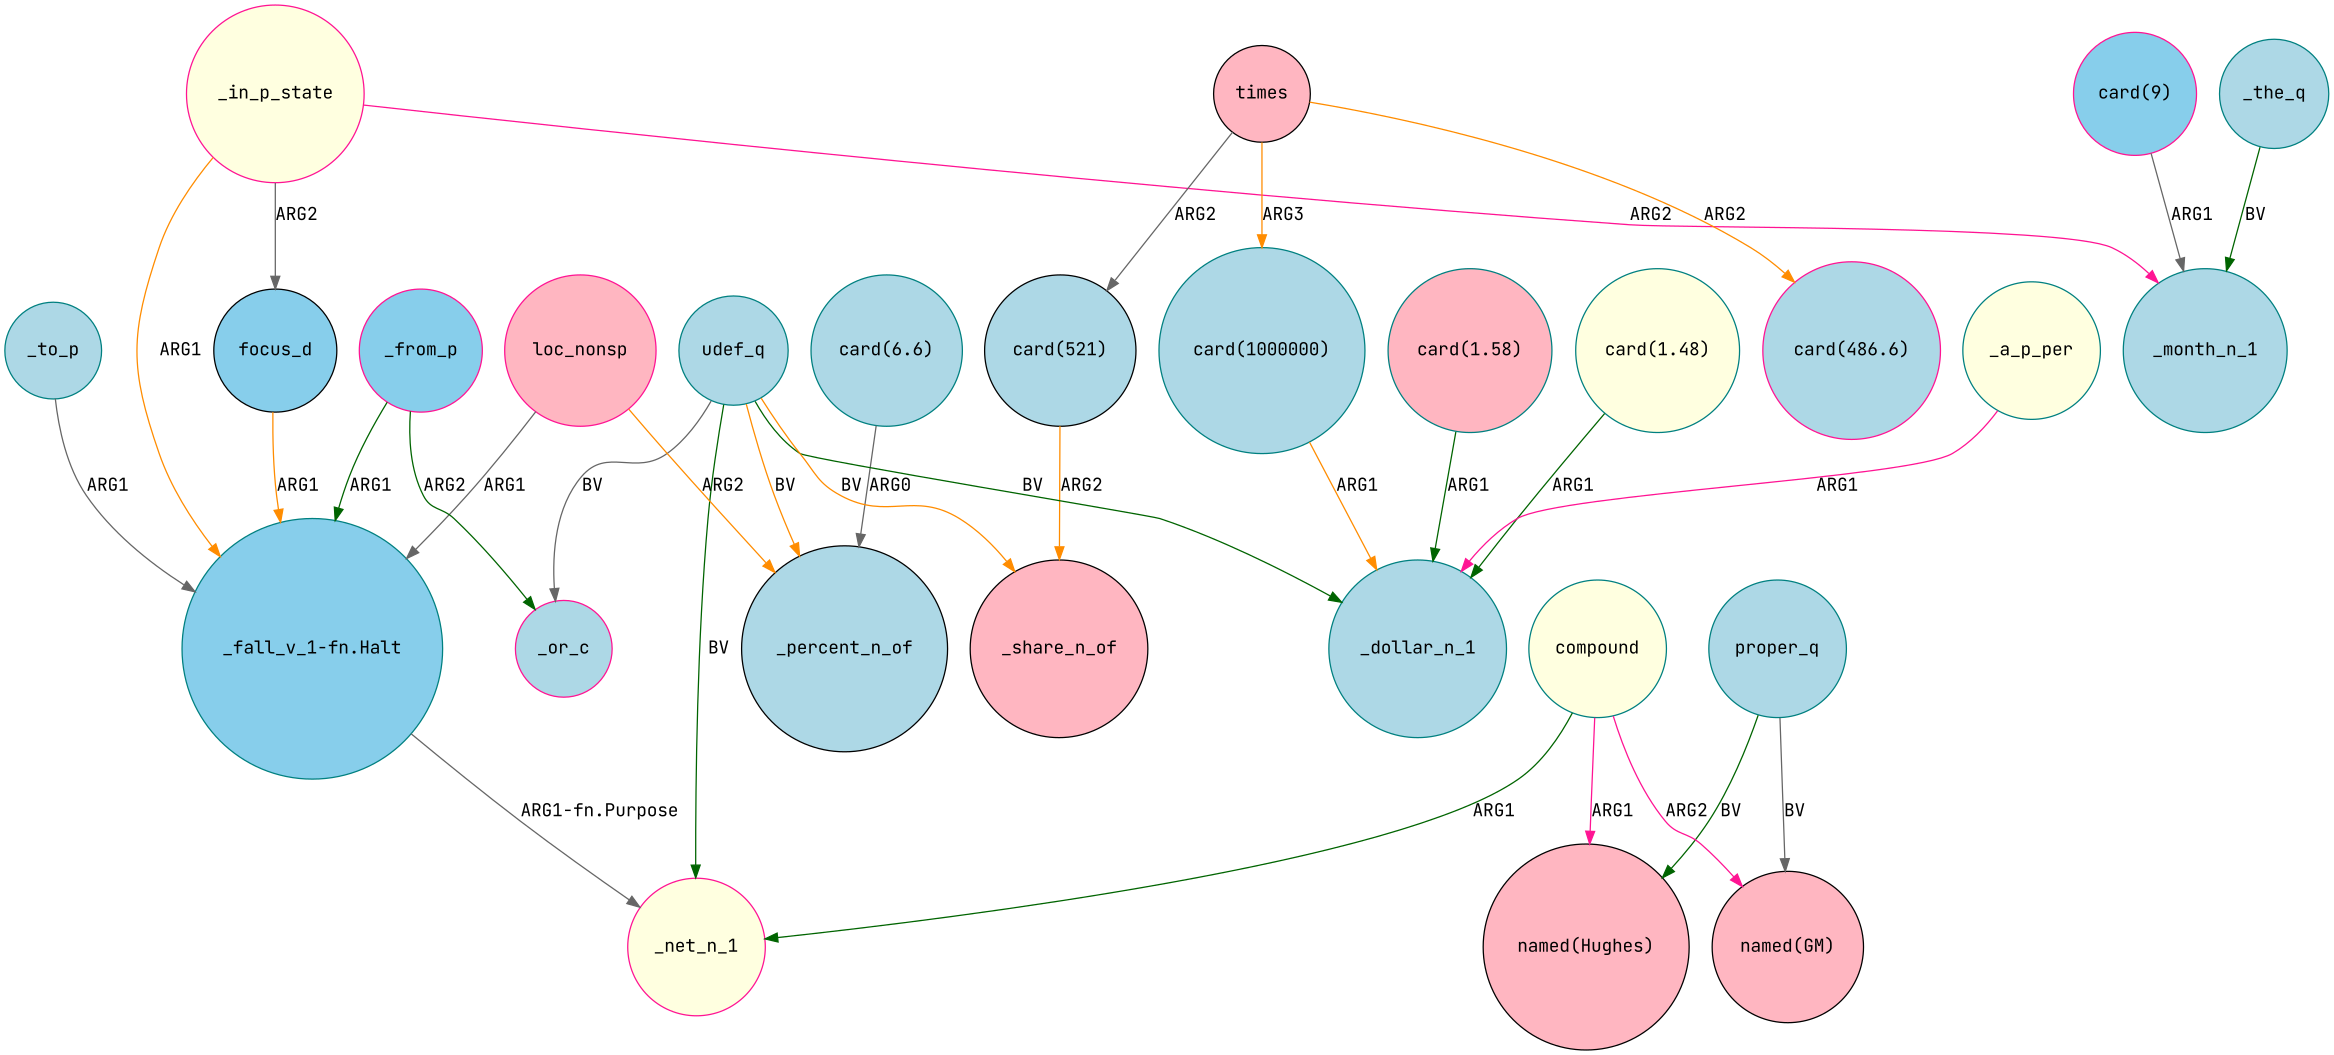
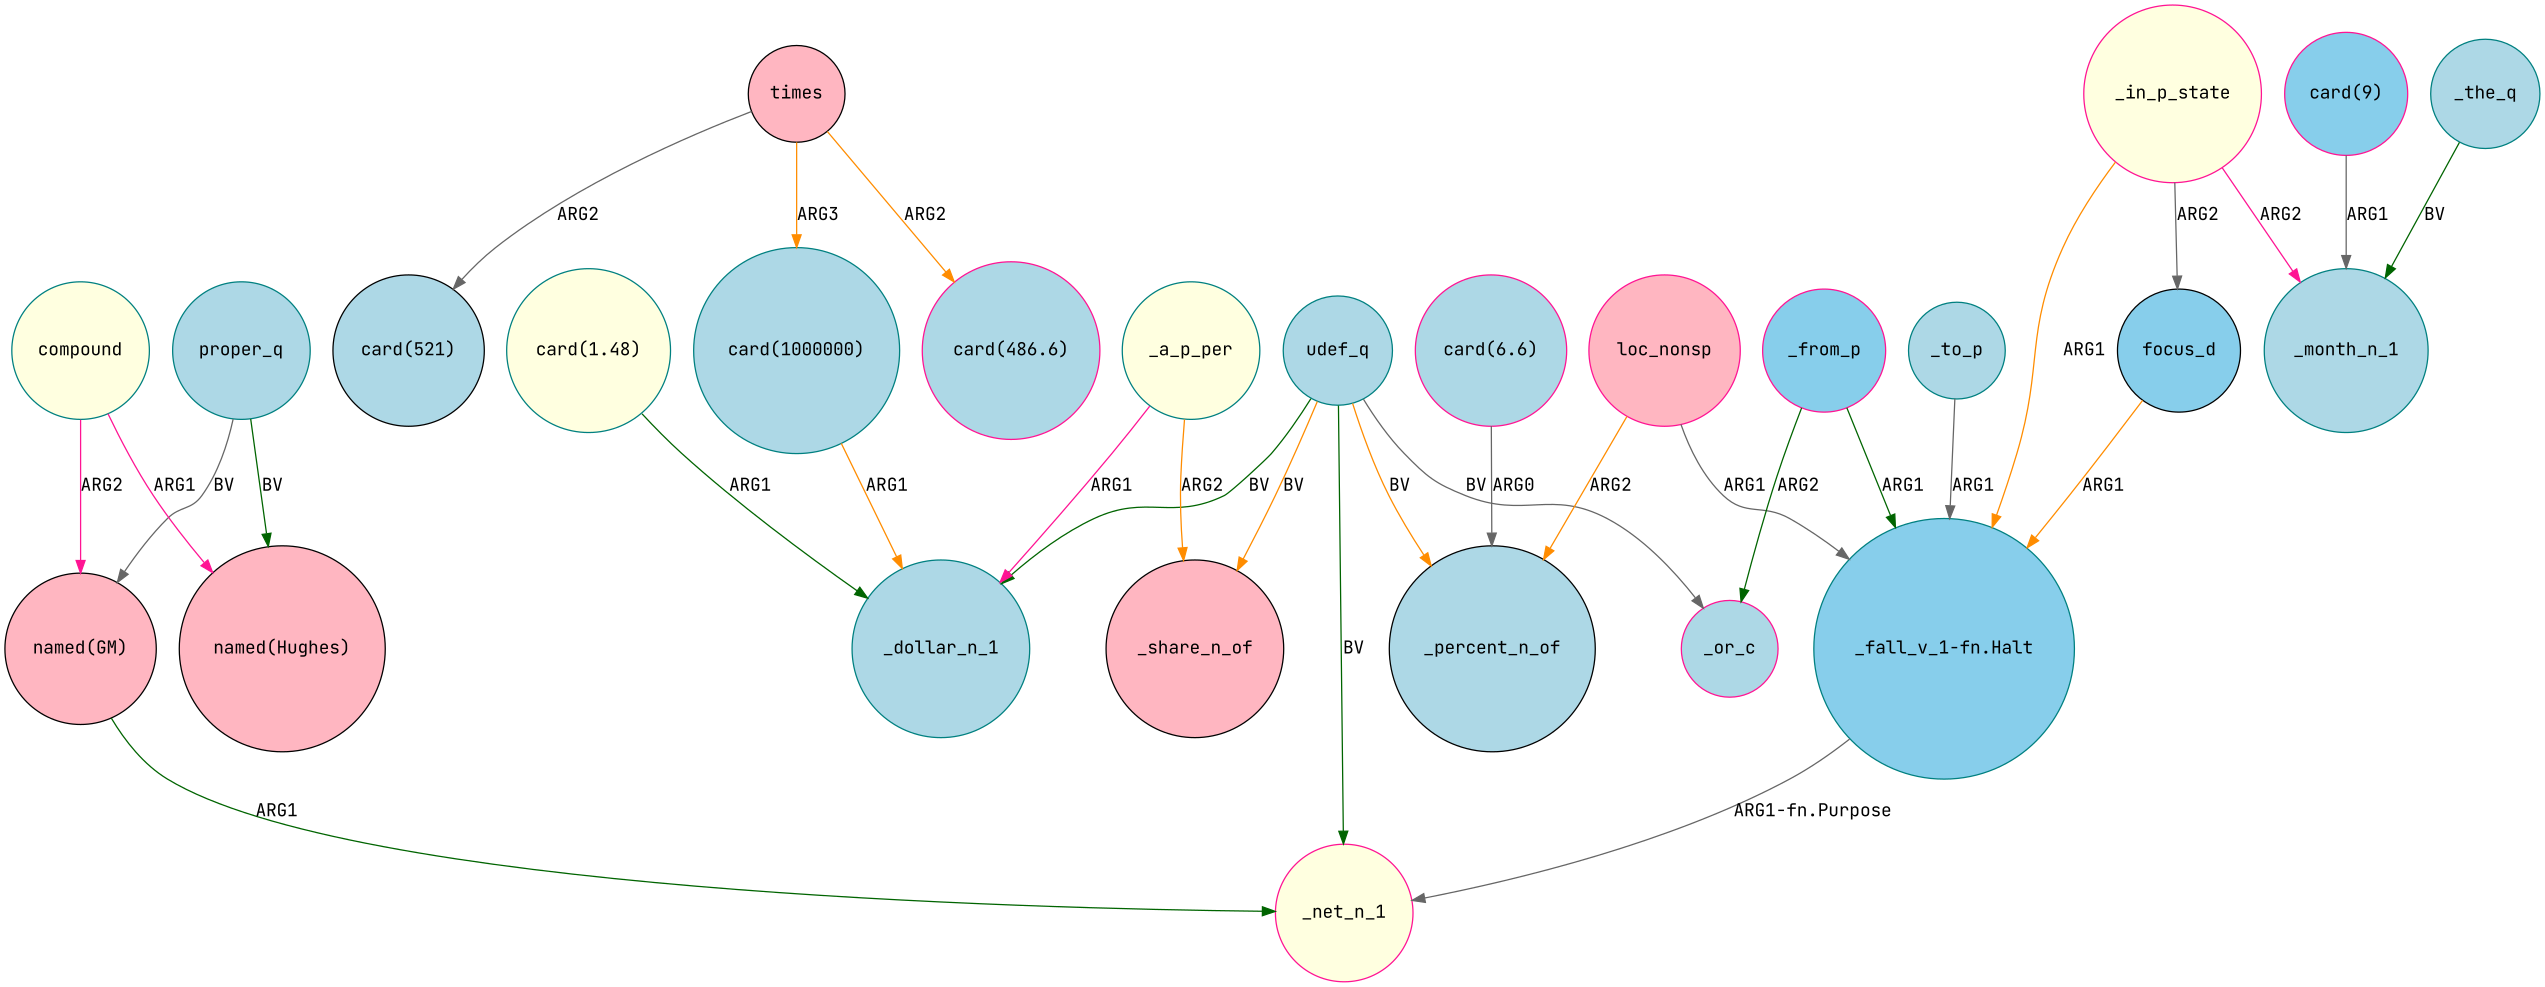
node "card(6.6)": color teal -> deeppink
node "card(1.58)": removed
edge "card(521)" -> "_share_n_of": now "_a_p_per" -> "_share_n_of"
edge "compound" -> "_net_n_1": now "named(GM)" -> "_net_n_1"
